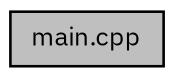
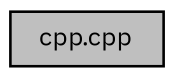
node "main.cpp": label "main.cpp" -> "cpp.cpp"
